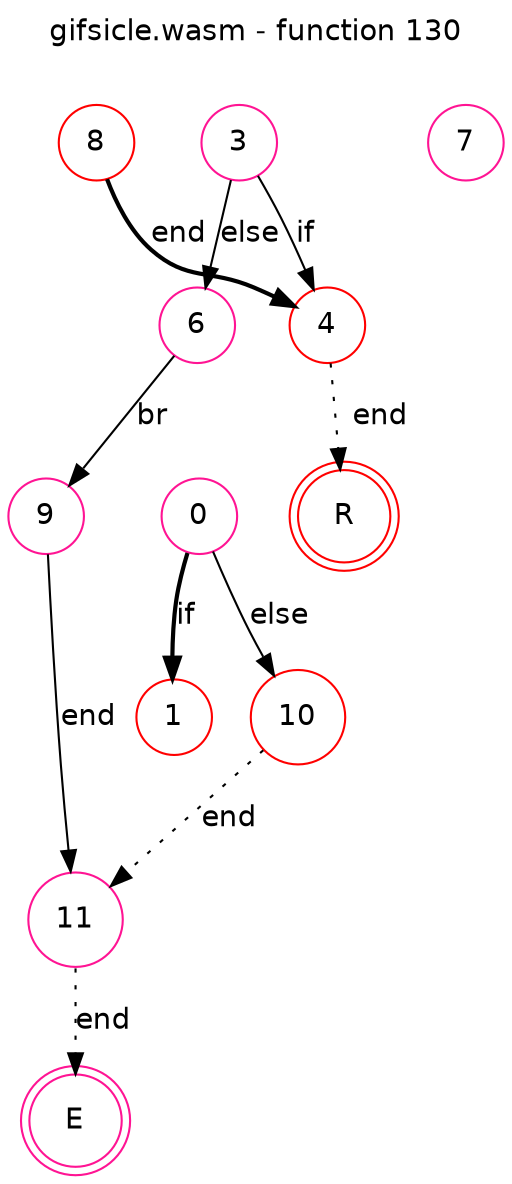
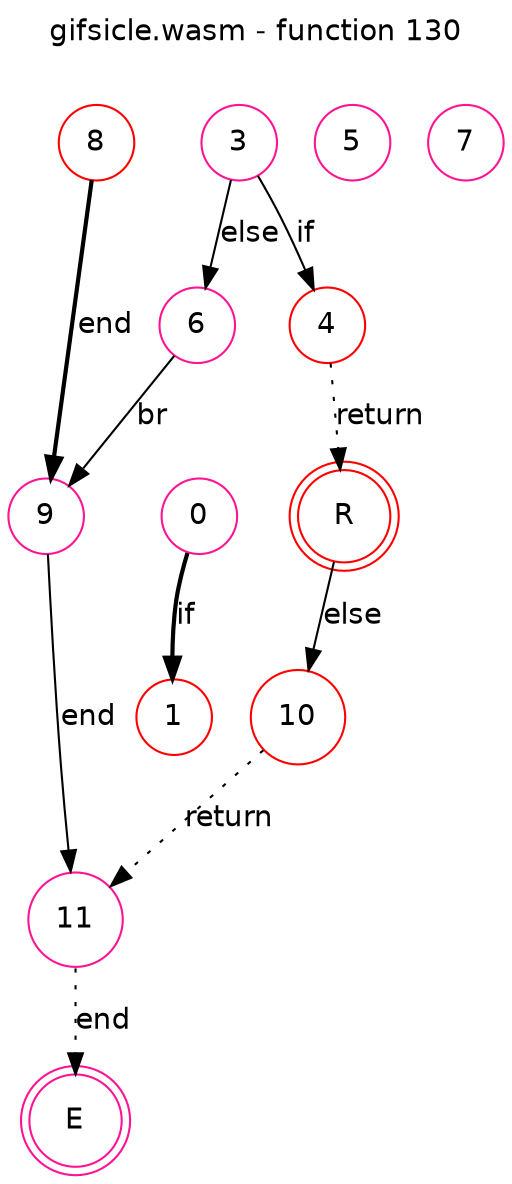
node "5": added
edge "8" -> "4": now "8" -> "9"
edge "4" -> "R": label "end" -> "return"
edge "0" -> "10": now "R" -> "10"
edge "10" -> "11": label "end" -> "return"
